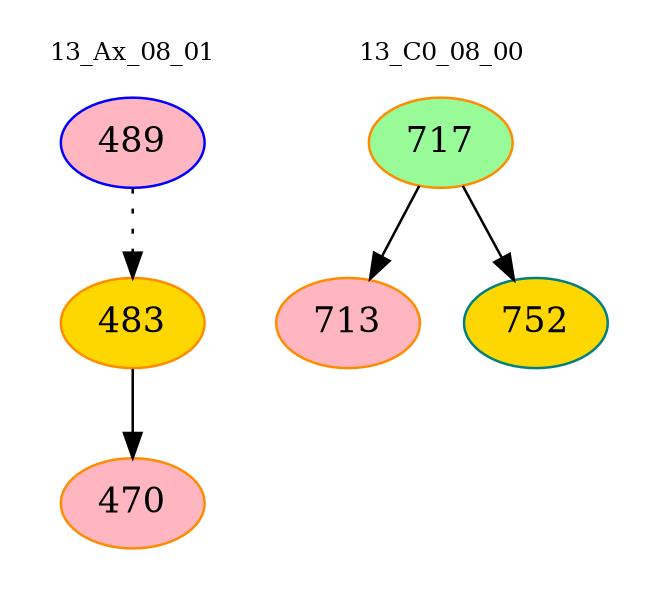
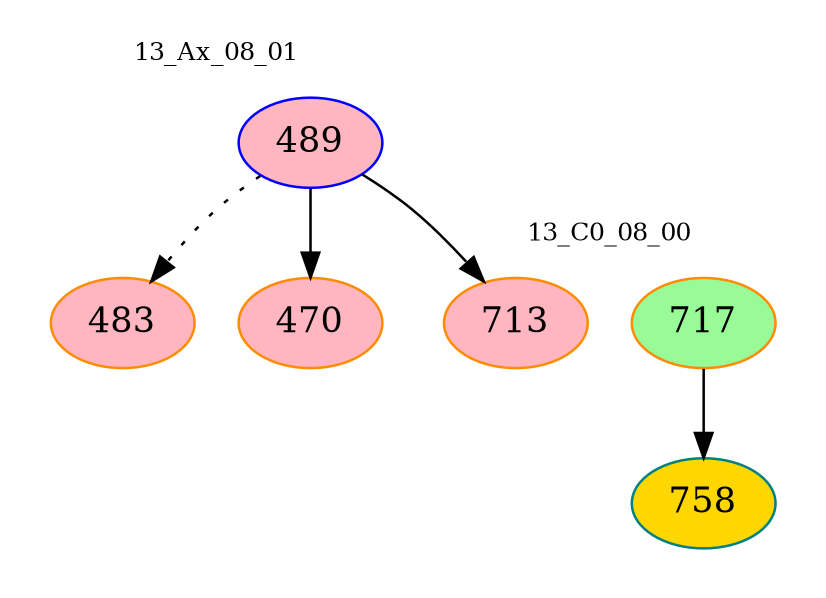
edge "717" -> "713": now "489" -> "713"
node "483": fillcolor gold -> lightpink
node "752": label "752" -> "758"
edge "483" -> "470": now "489" -> "470"
